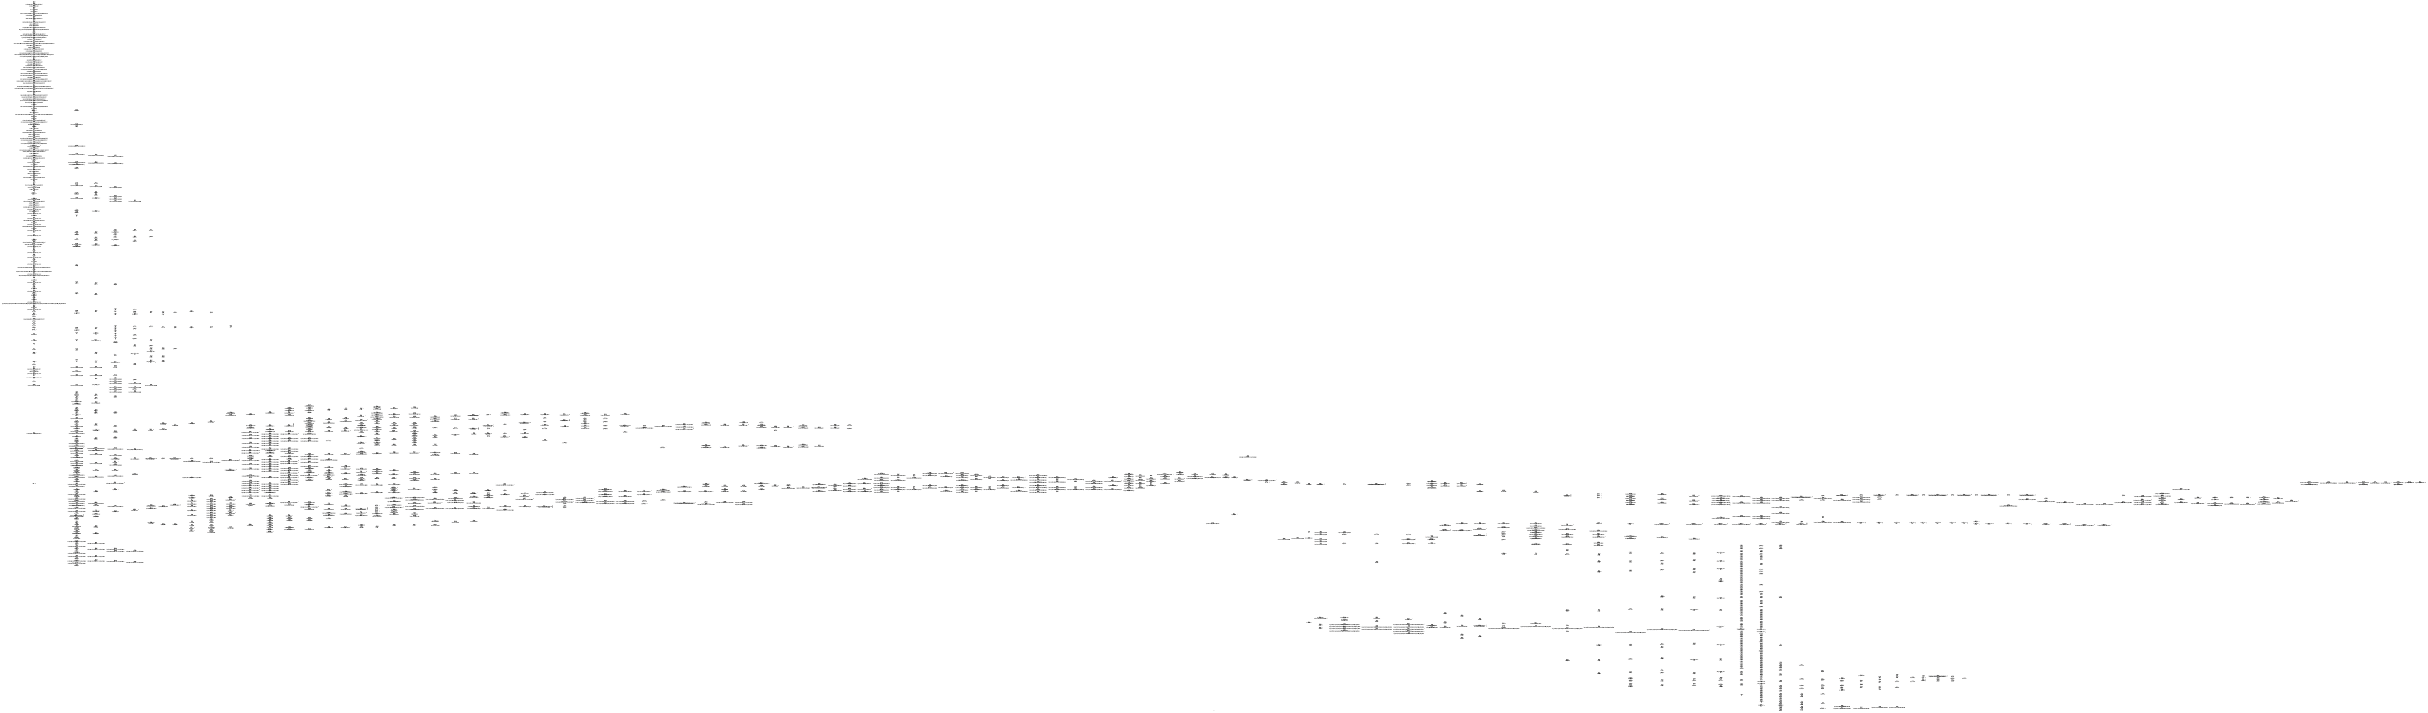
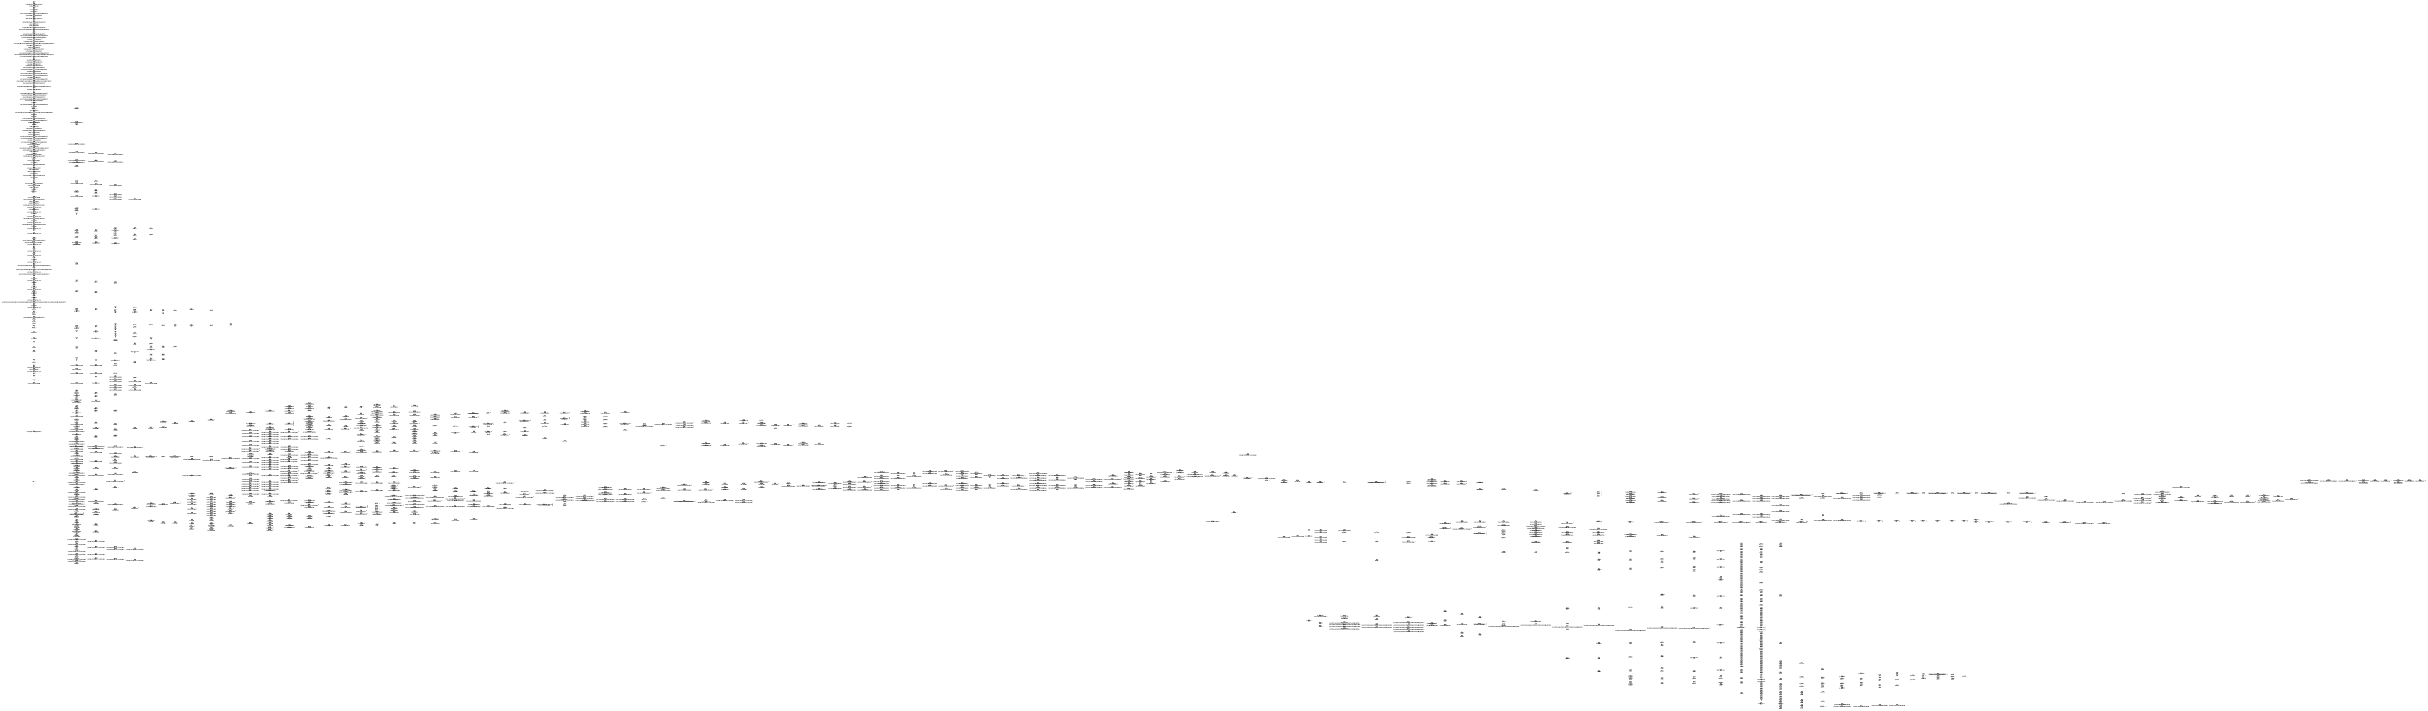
node "NodeID: 184": removed
